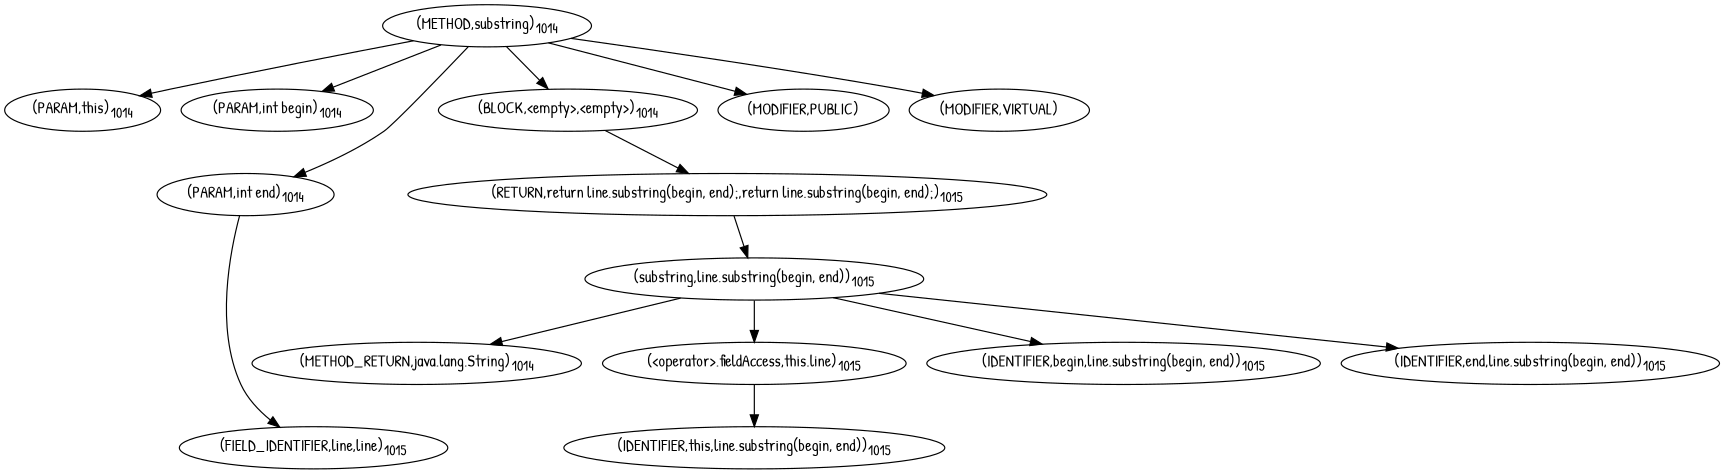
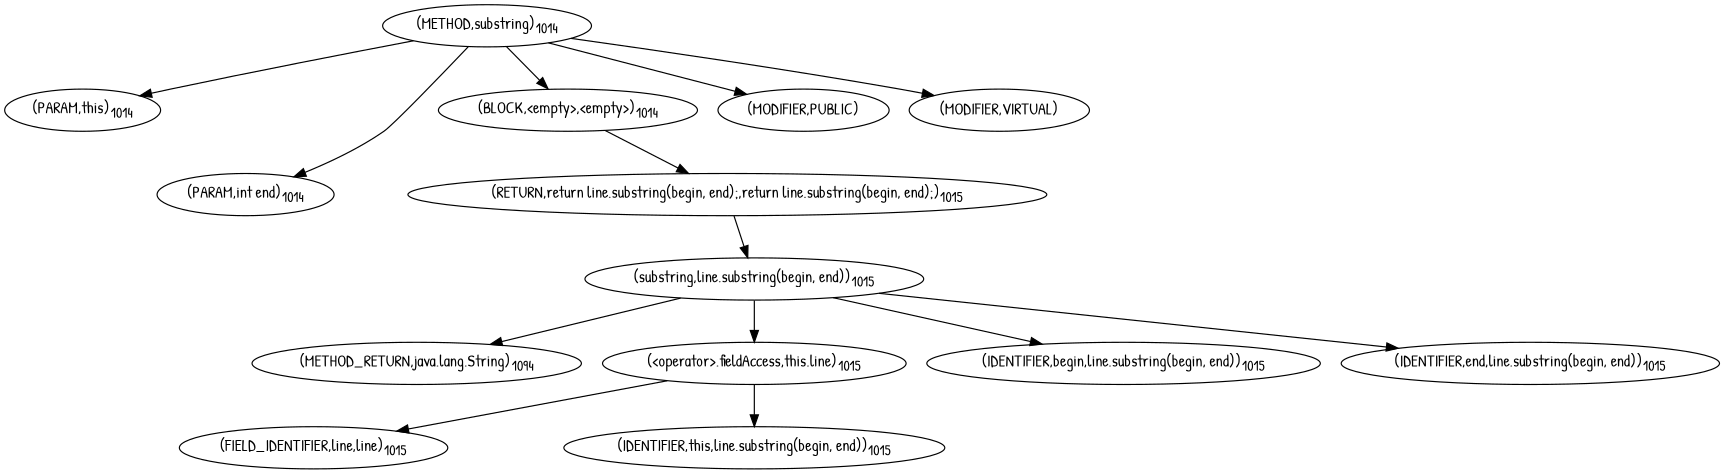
node "(PARAM,int begin)": removed
edge "(PARAM,int end)" -> "(FIELD_IDENTIFIER,line,line)": now "(<operator>.fieldAccess,this.line)" -> "(FIELD_IDENTIFIER,line,line)"
node "(METHOD_RETURN,java.lang.String)": text "1014" -> "1094"
